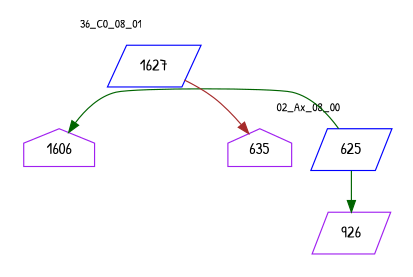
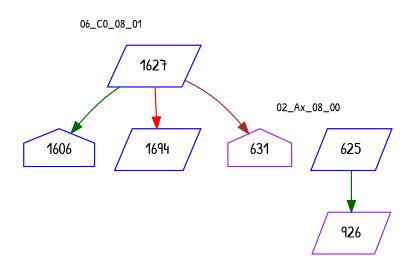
cluster "36_C0_08_01": label "36_C0_08_01" -> "06_C0_08_01"
edge "625" -> "1606": now "1627" -> "1606"
node "1606": color purple -> blue
node "1694": added
node "635": label "635" -> "631"
